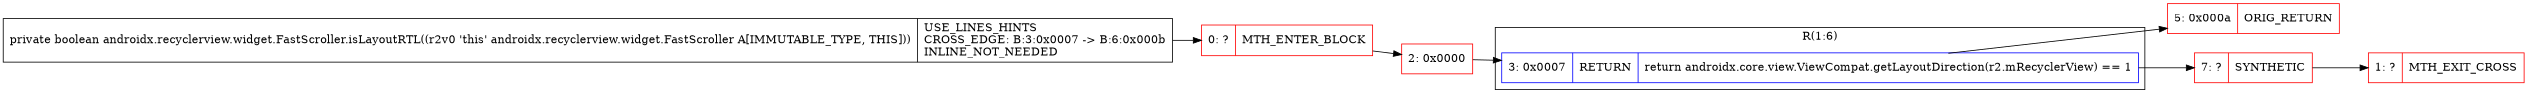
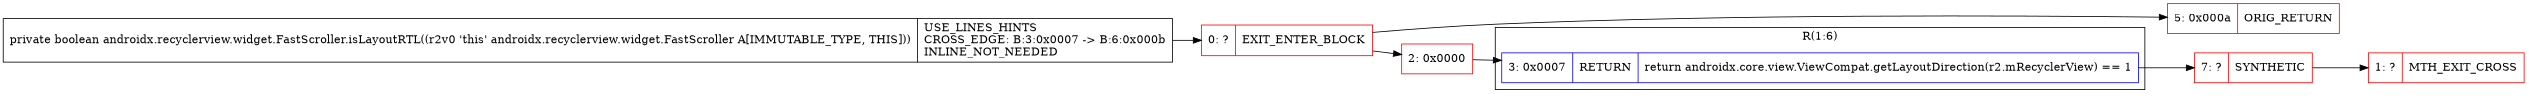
node "0: ?": text "MTH_ENTER_BLOCK" -> "EXIT_ENTER_BLOCK"
edge "3: 0x0007" -> "5: 0x000a": now "0: ?" -> "5: 0x000a"
